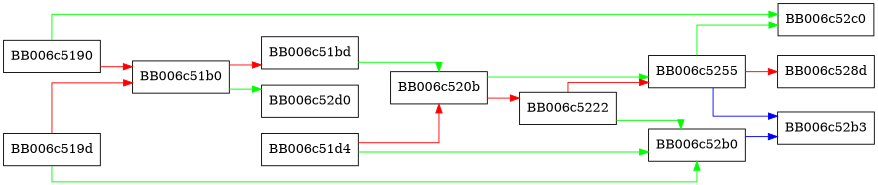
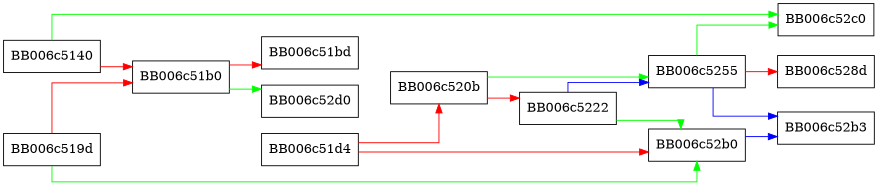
node "BB006c5190": label "BB006c5190" -> "BB006c5140"
edge "BB006c51bd" -> "BB006c520b": removed
edge "BB006c5222" -> "BB006c5255": color red -> blue
edge "BB006c51d4" -> "BB006c52b0": color green -> red
